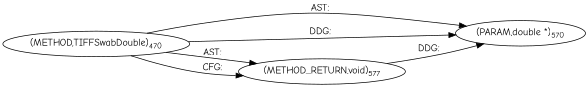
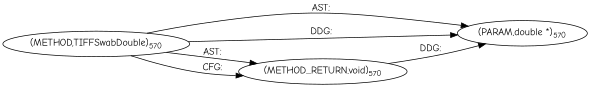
node "(METHOD,TIFFSwabDouble)": text "470" -> "570"
node "(METHOD_RETURN,void)": text "577" -> "570"
